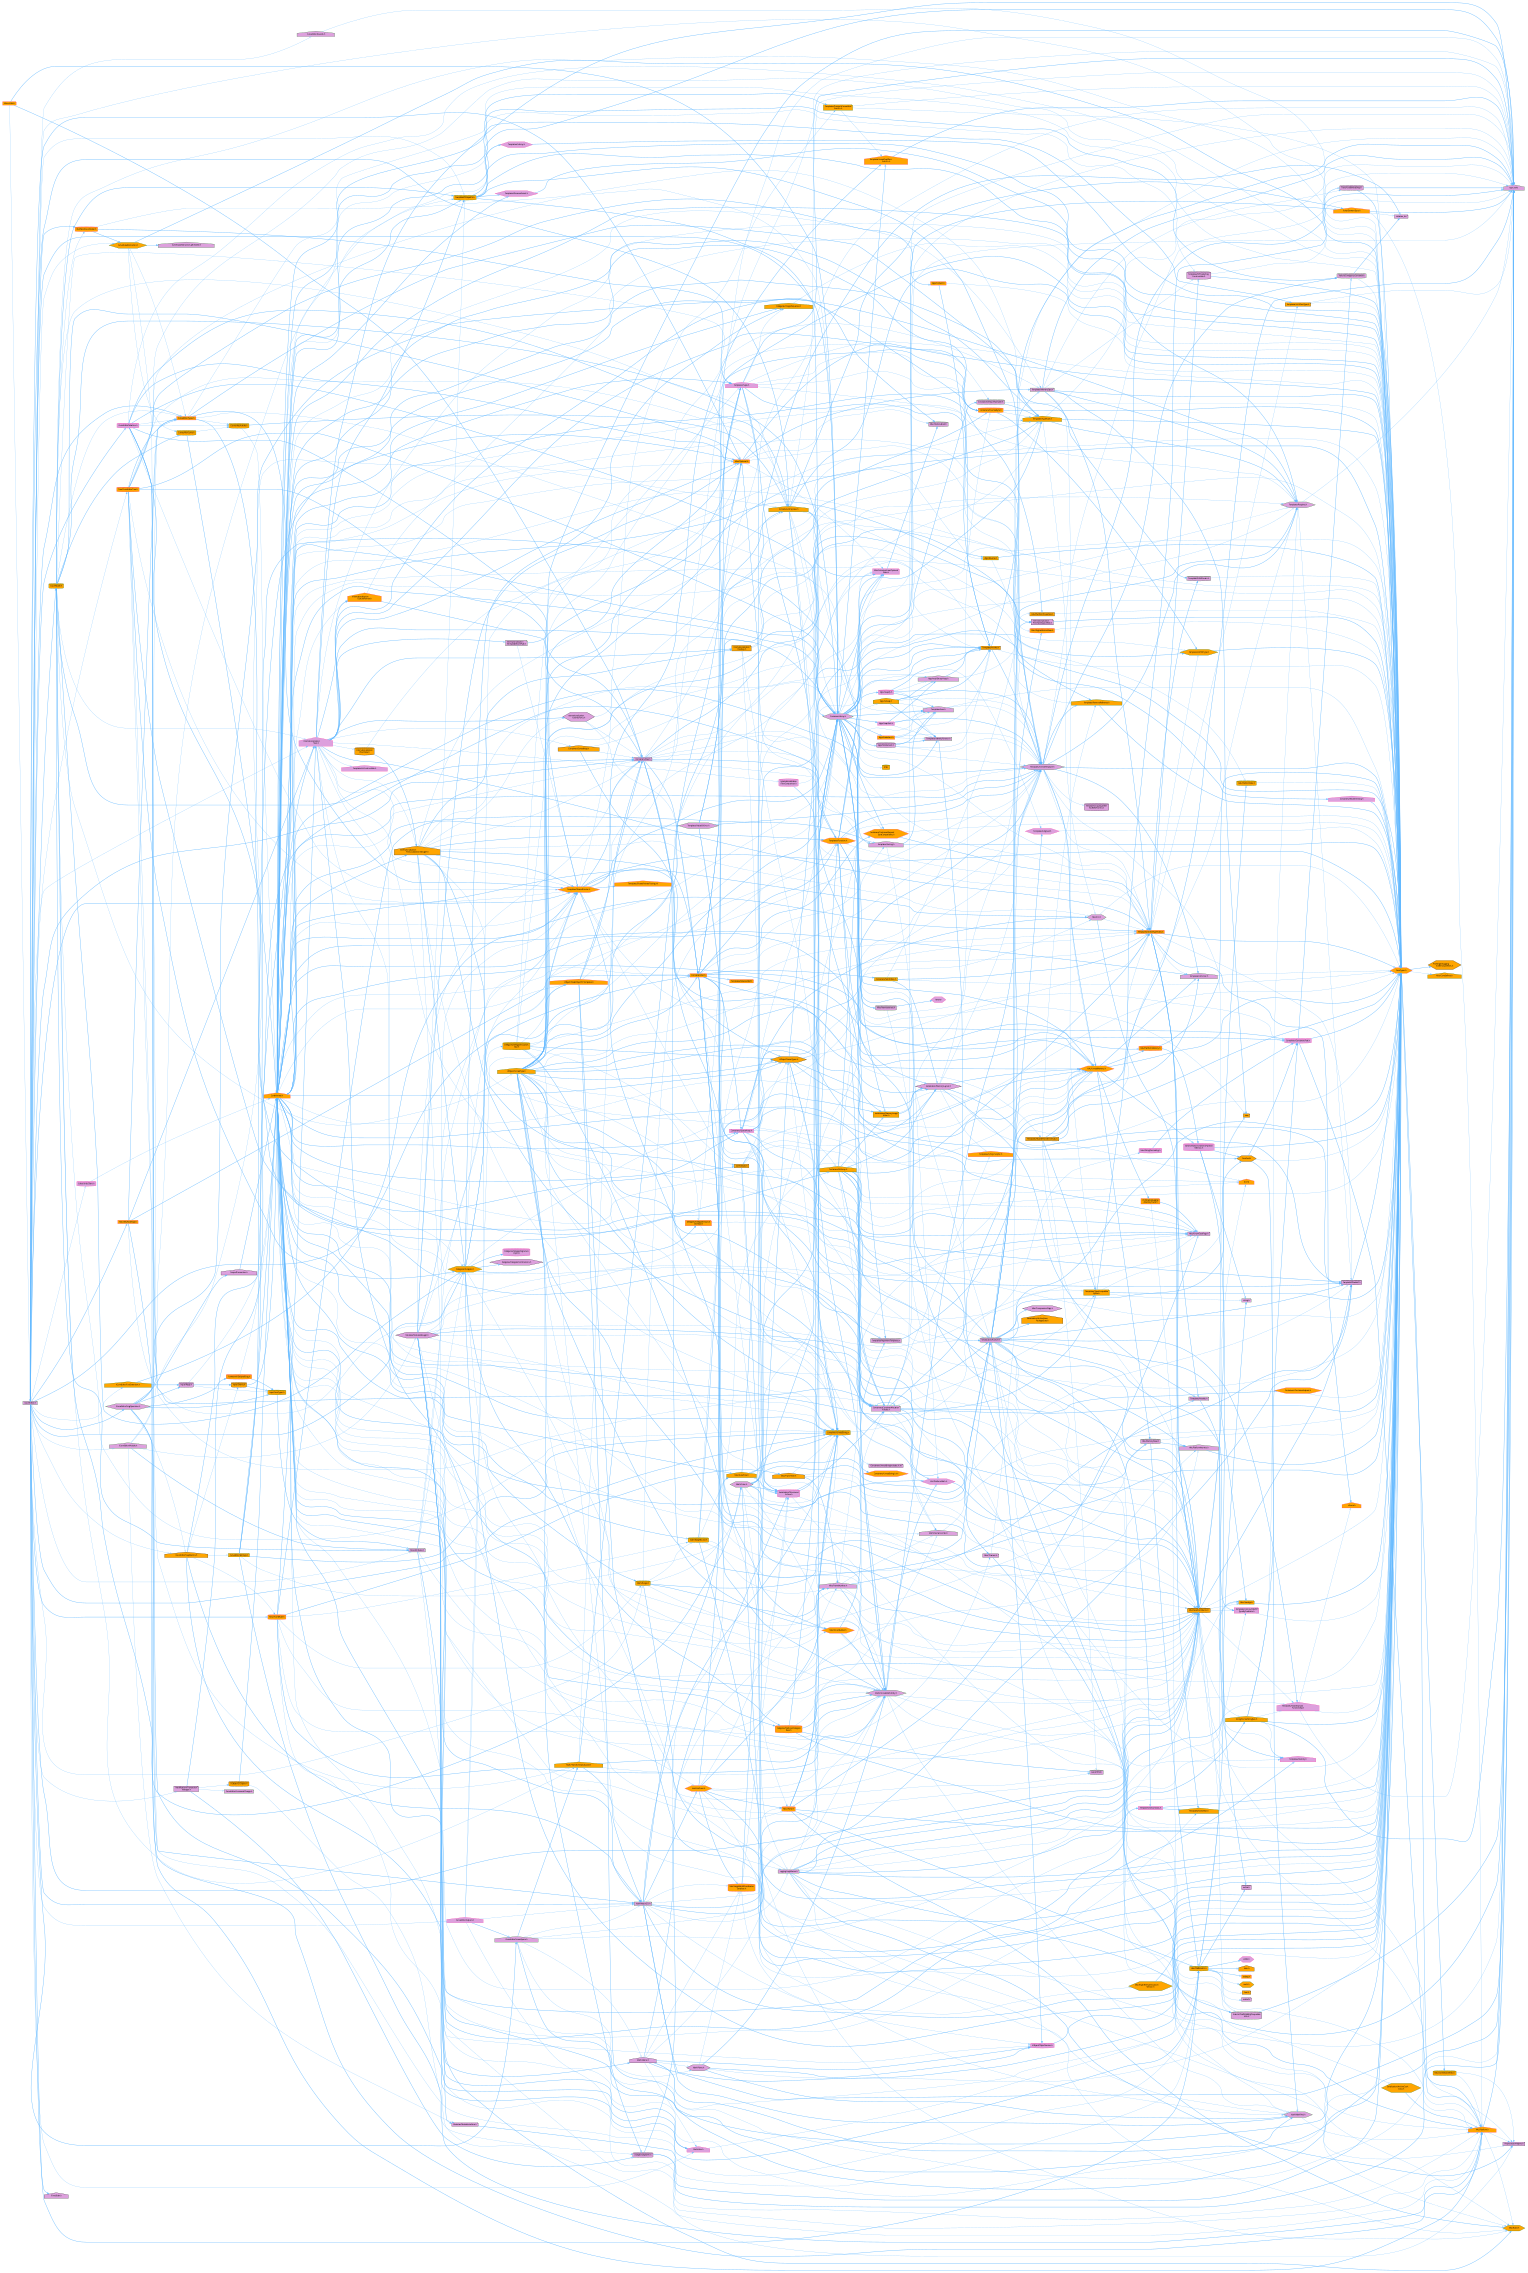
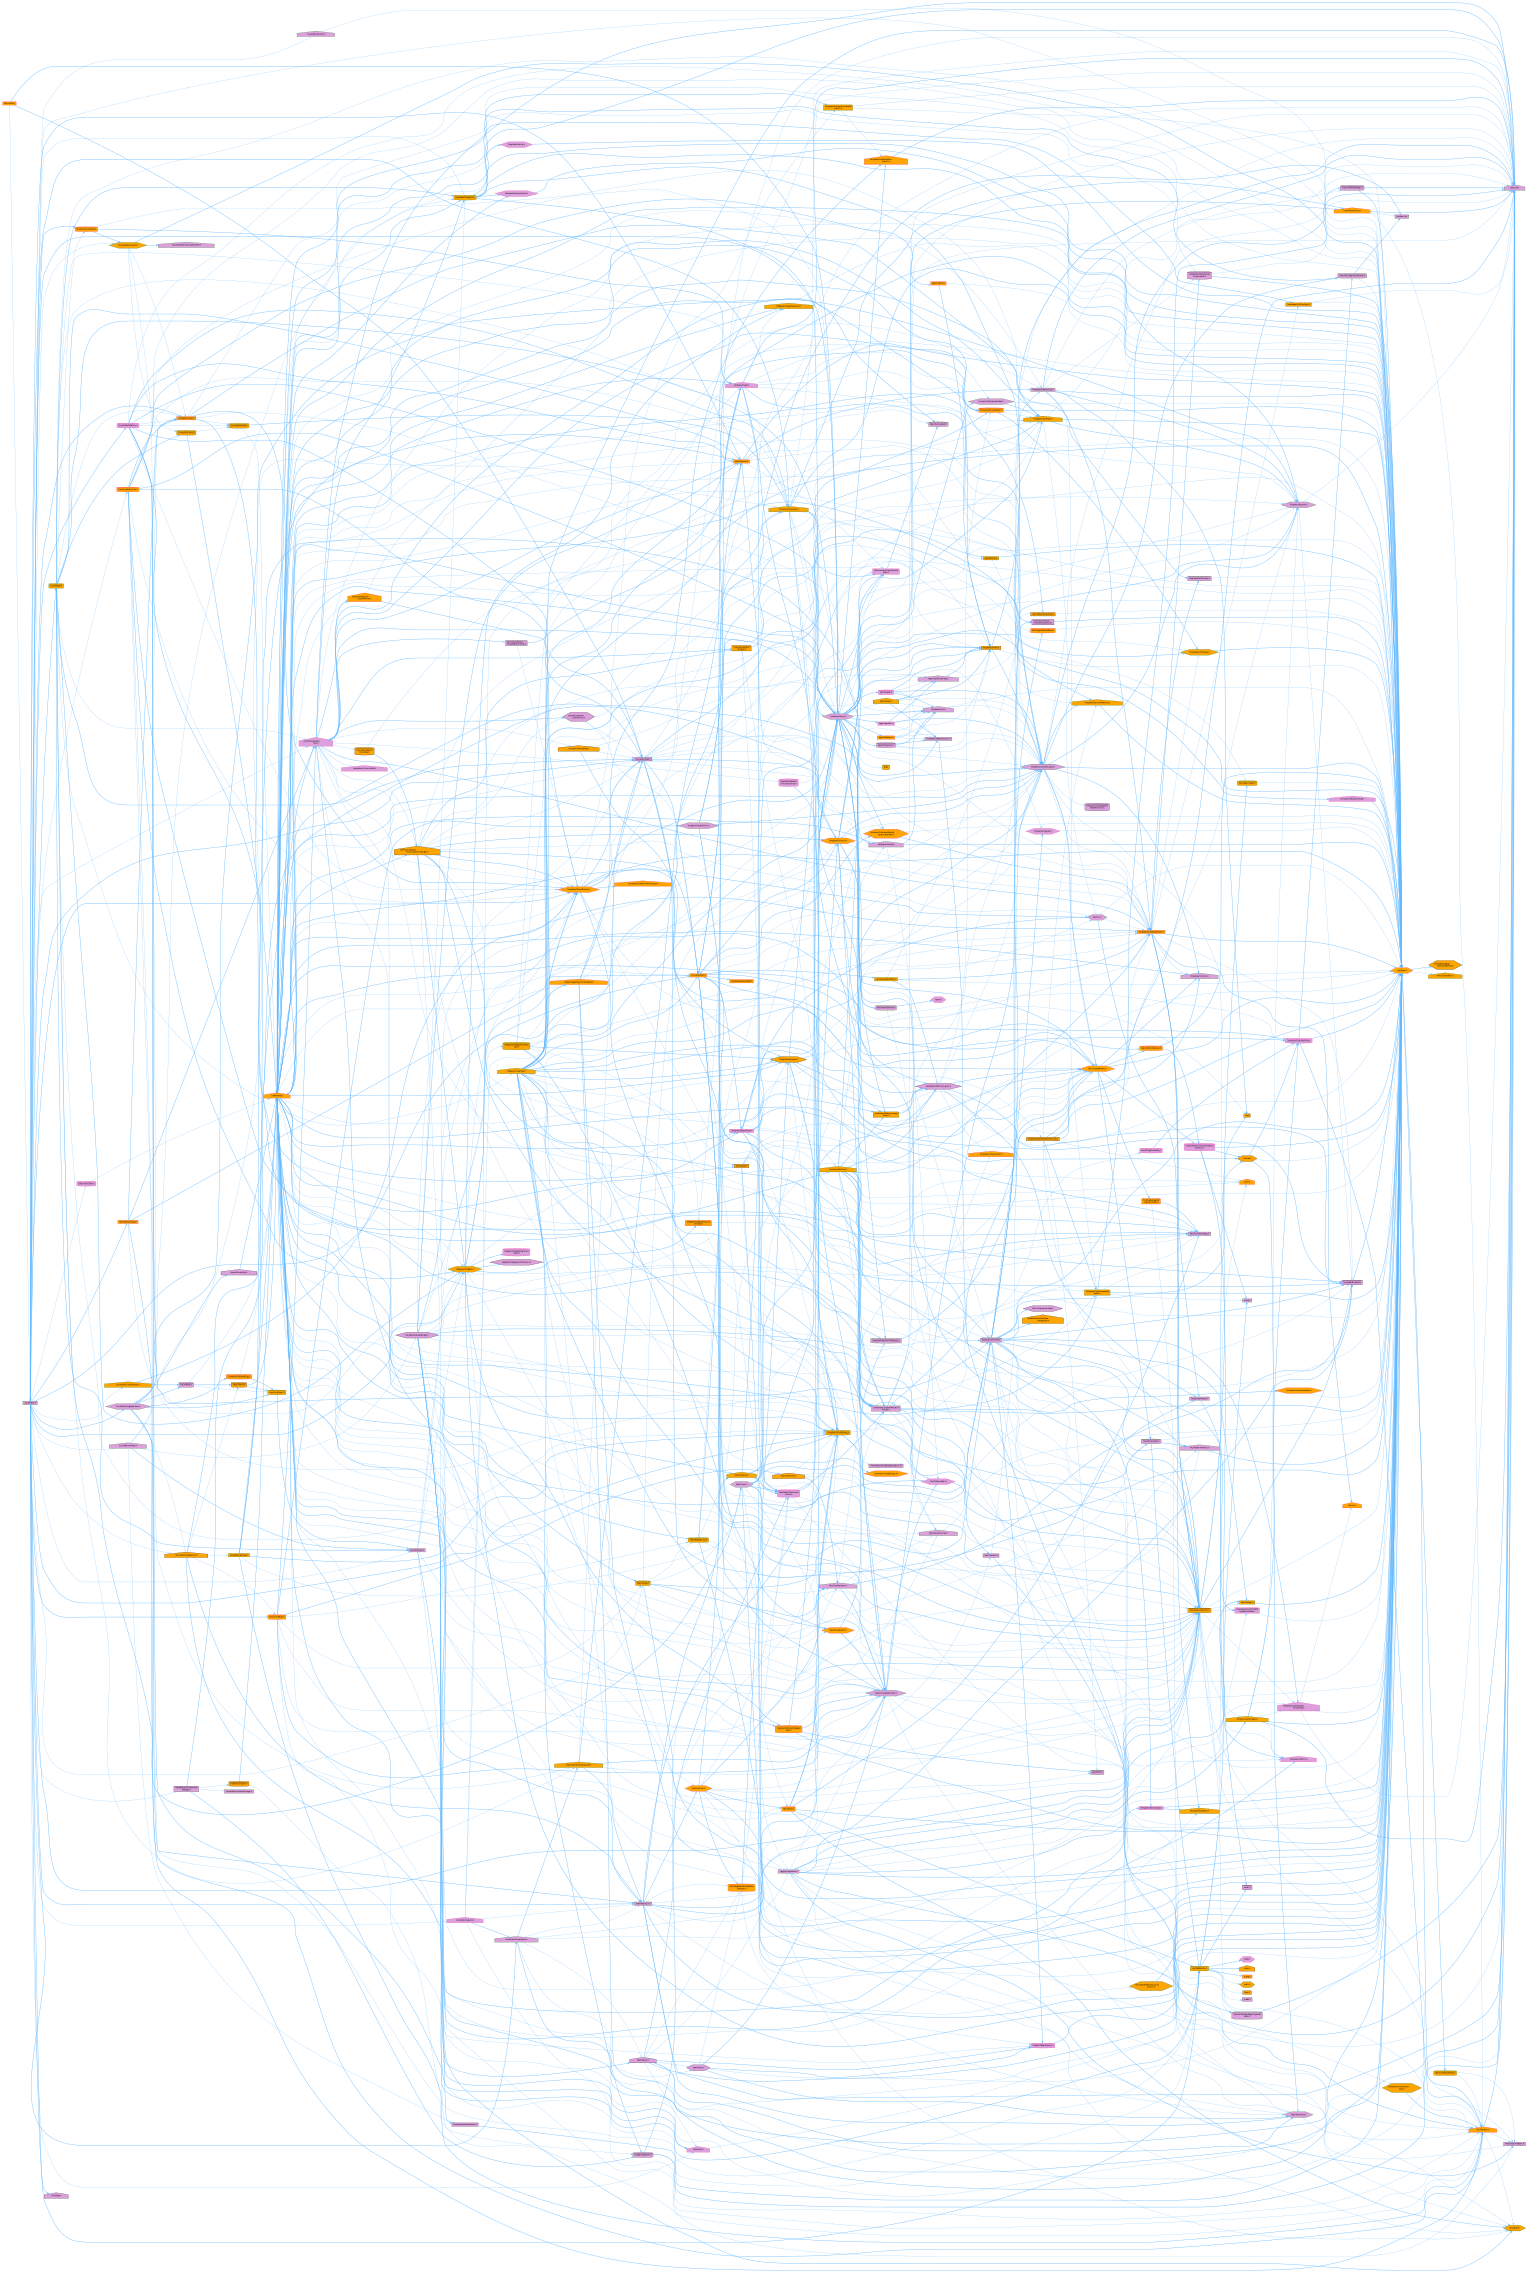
node "Concepts/GetTypeHashable.h": shape cylinder -> hexagon
